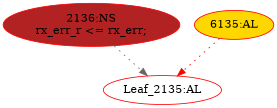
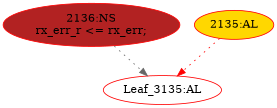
node "6135:AL": label "6135:AL" -> "2135:AL"
node "Leaf_2135:AL": label "Leaf_2135:AL" -> "Leaf_3135:AL"
